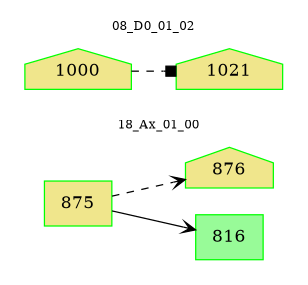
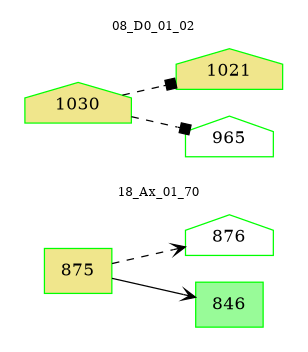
node "1000": label "1000" -> "1030"
cluster "18_Ax_01_00": label "18_Ax_01_00" -> "18_Ax_01_70"
node "965": added
node "876": fillcolor khaki -> white
node "816": label "816" -> "846"
